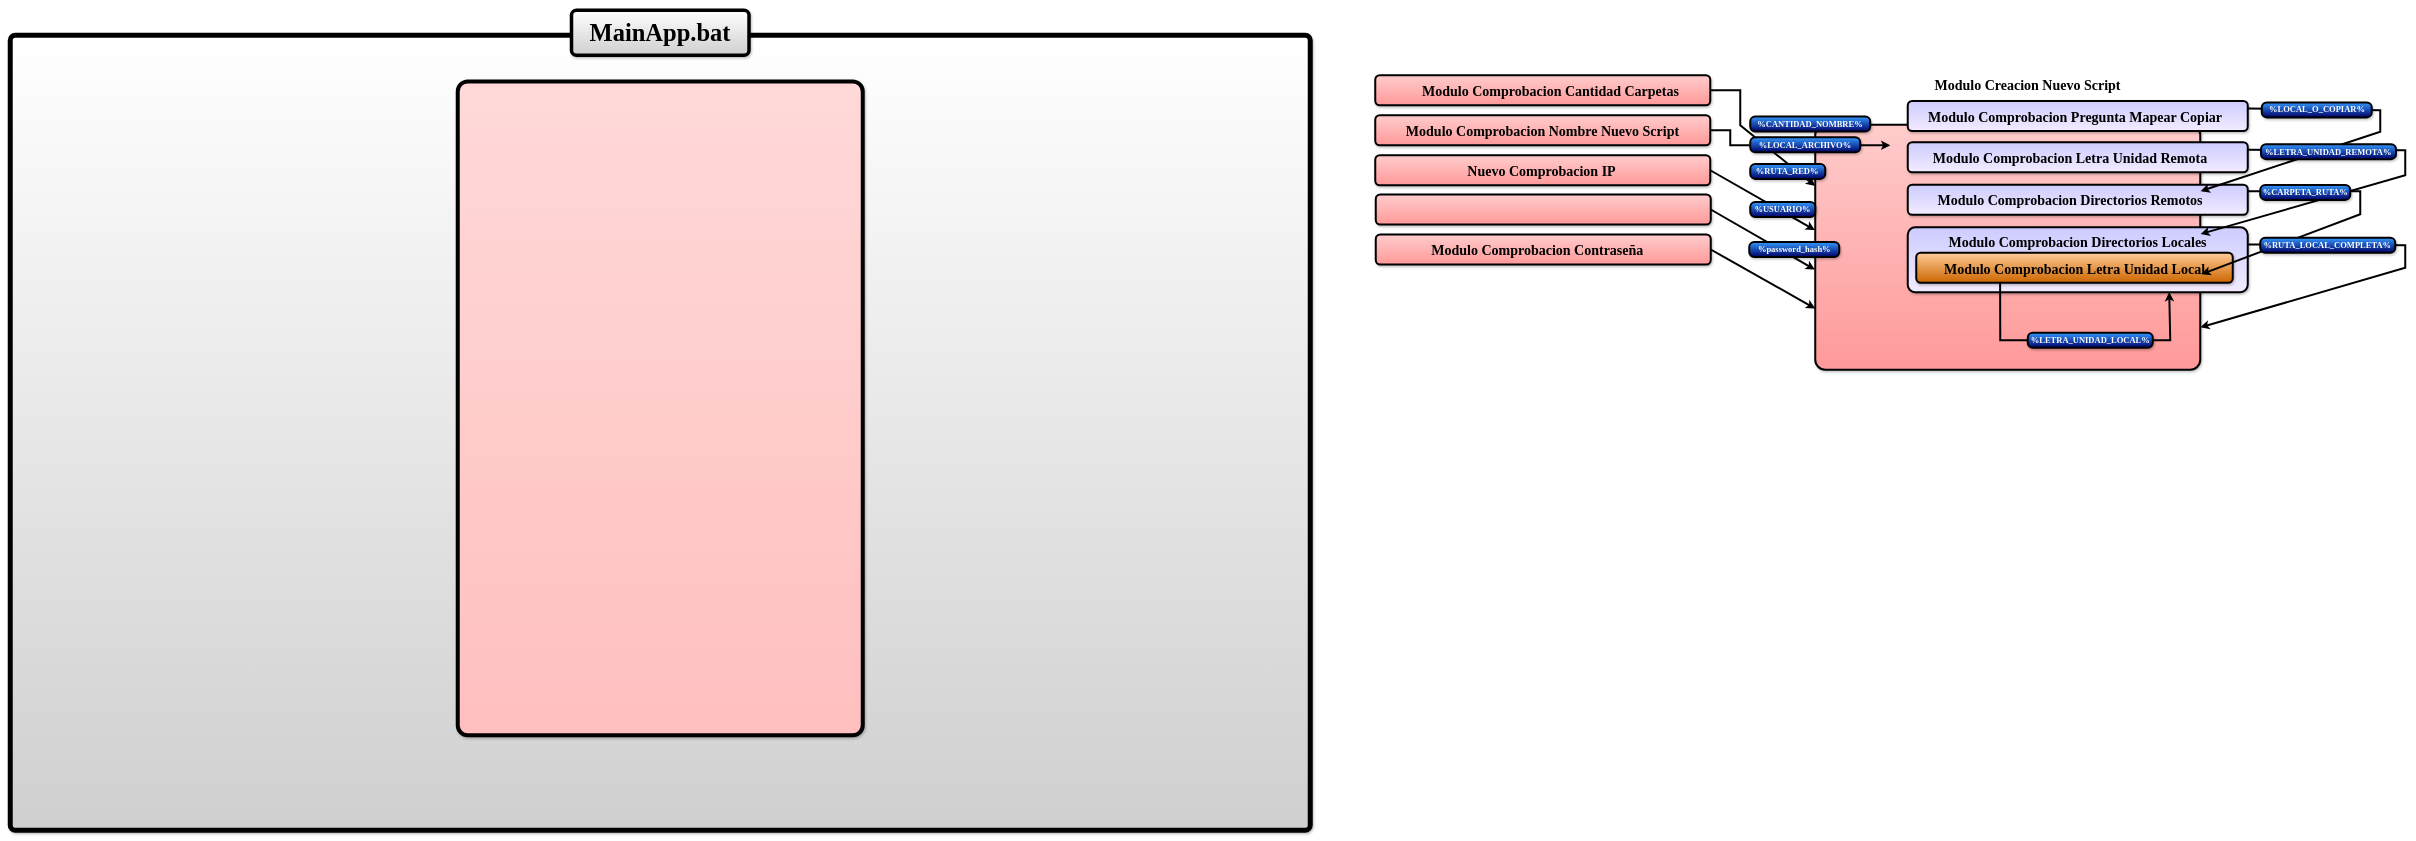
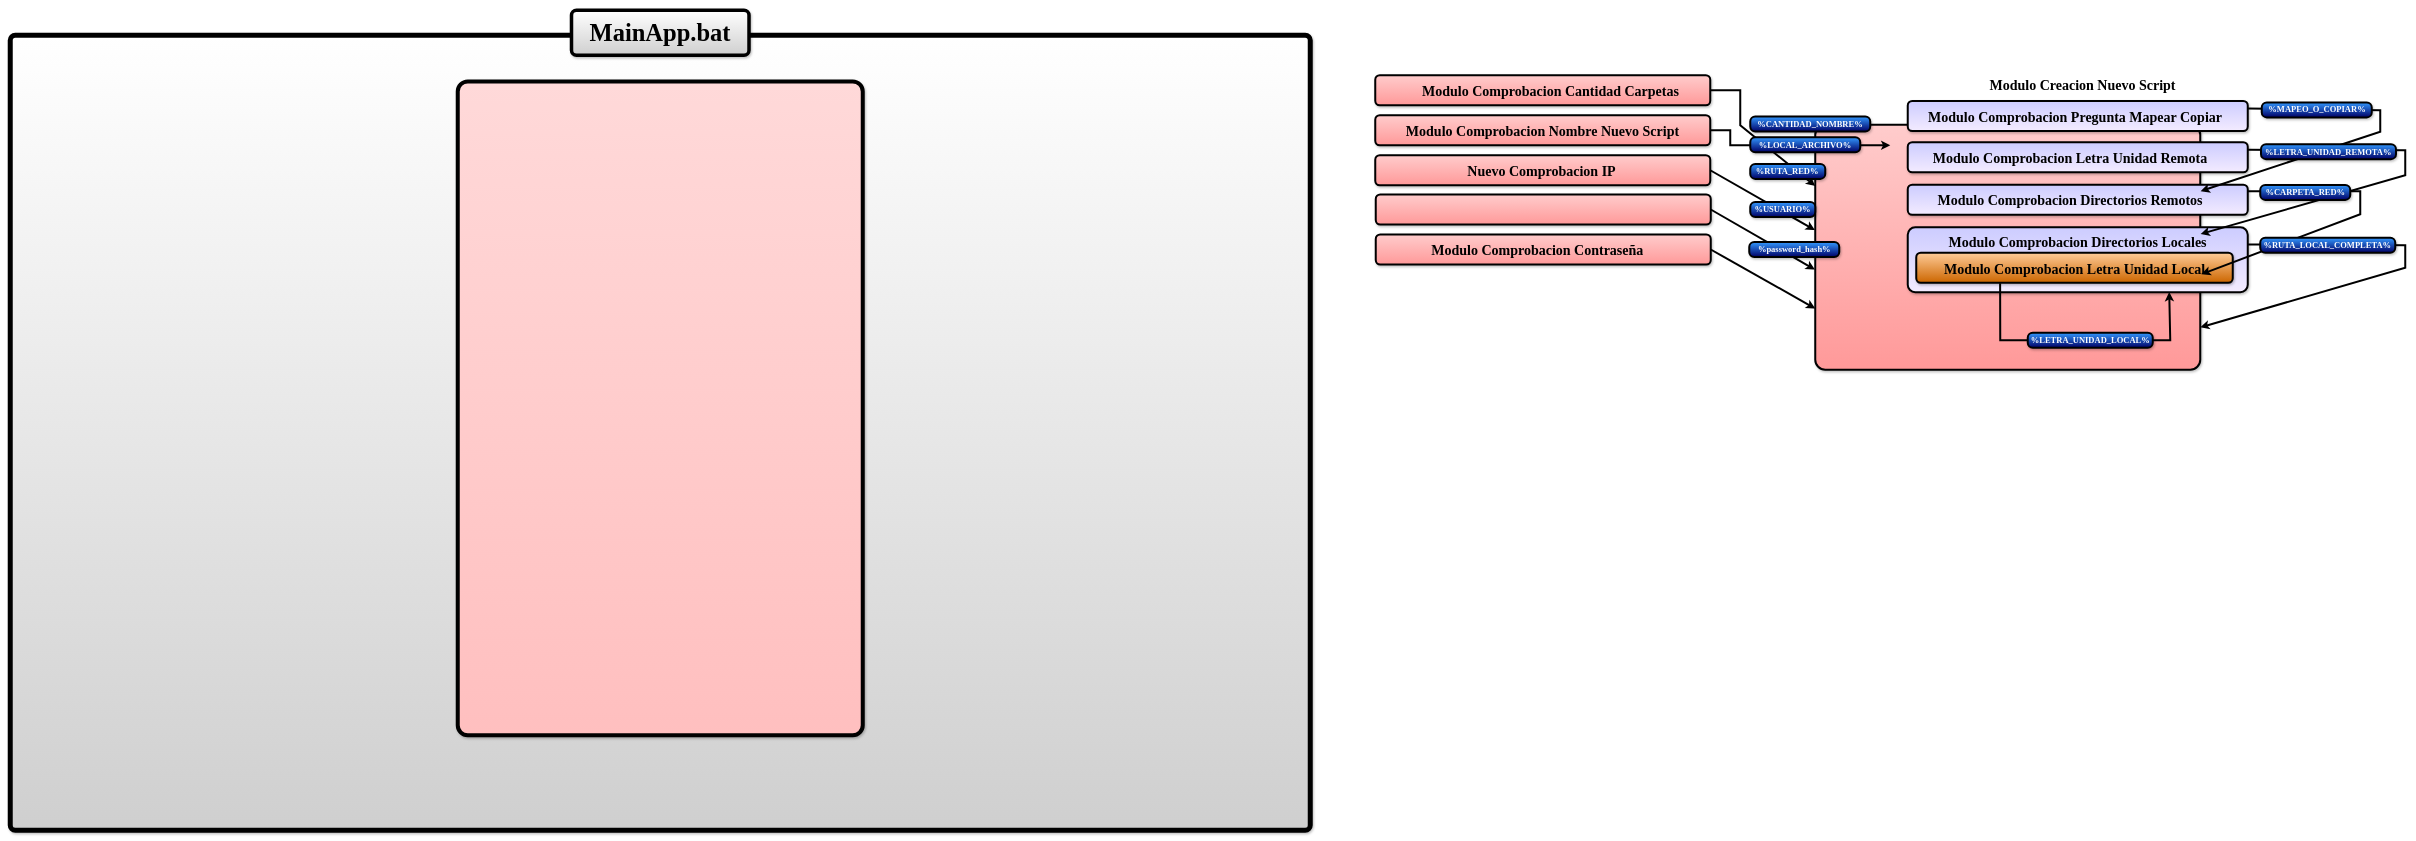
node "Modulo Creacion Nuevo Script": moved (2028, 84) -> (2083, 84)
node "%LOCAL_O_COPIAR%": label "%LOCAL_O_COPIAR%" -> "%MAPEO_O_COPIAR%"
node "%CARPETA_RUTA%": label "%CARPETA_RUTA%" -> "%CARPETA_RED%"
